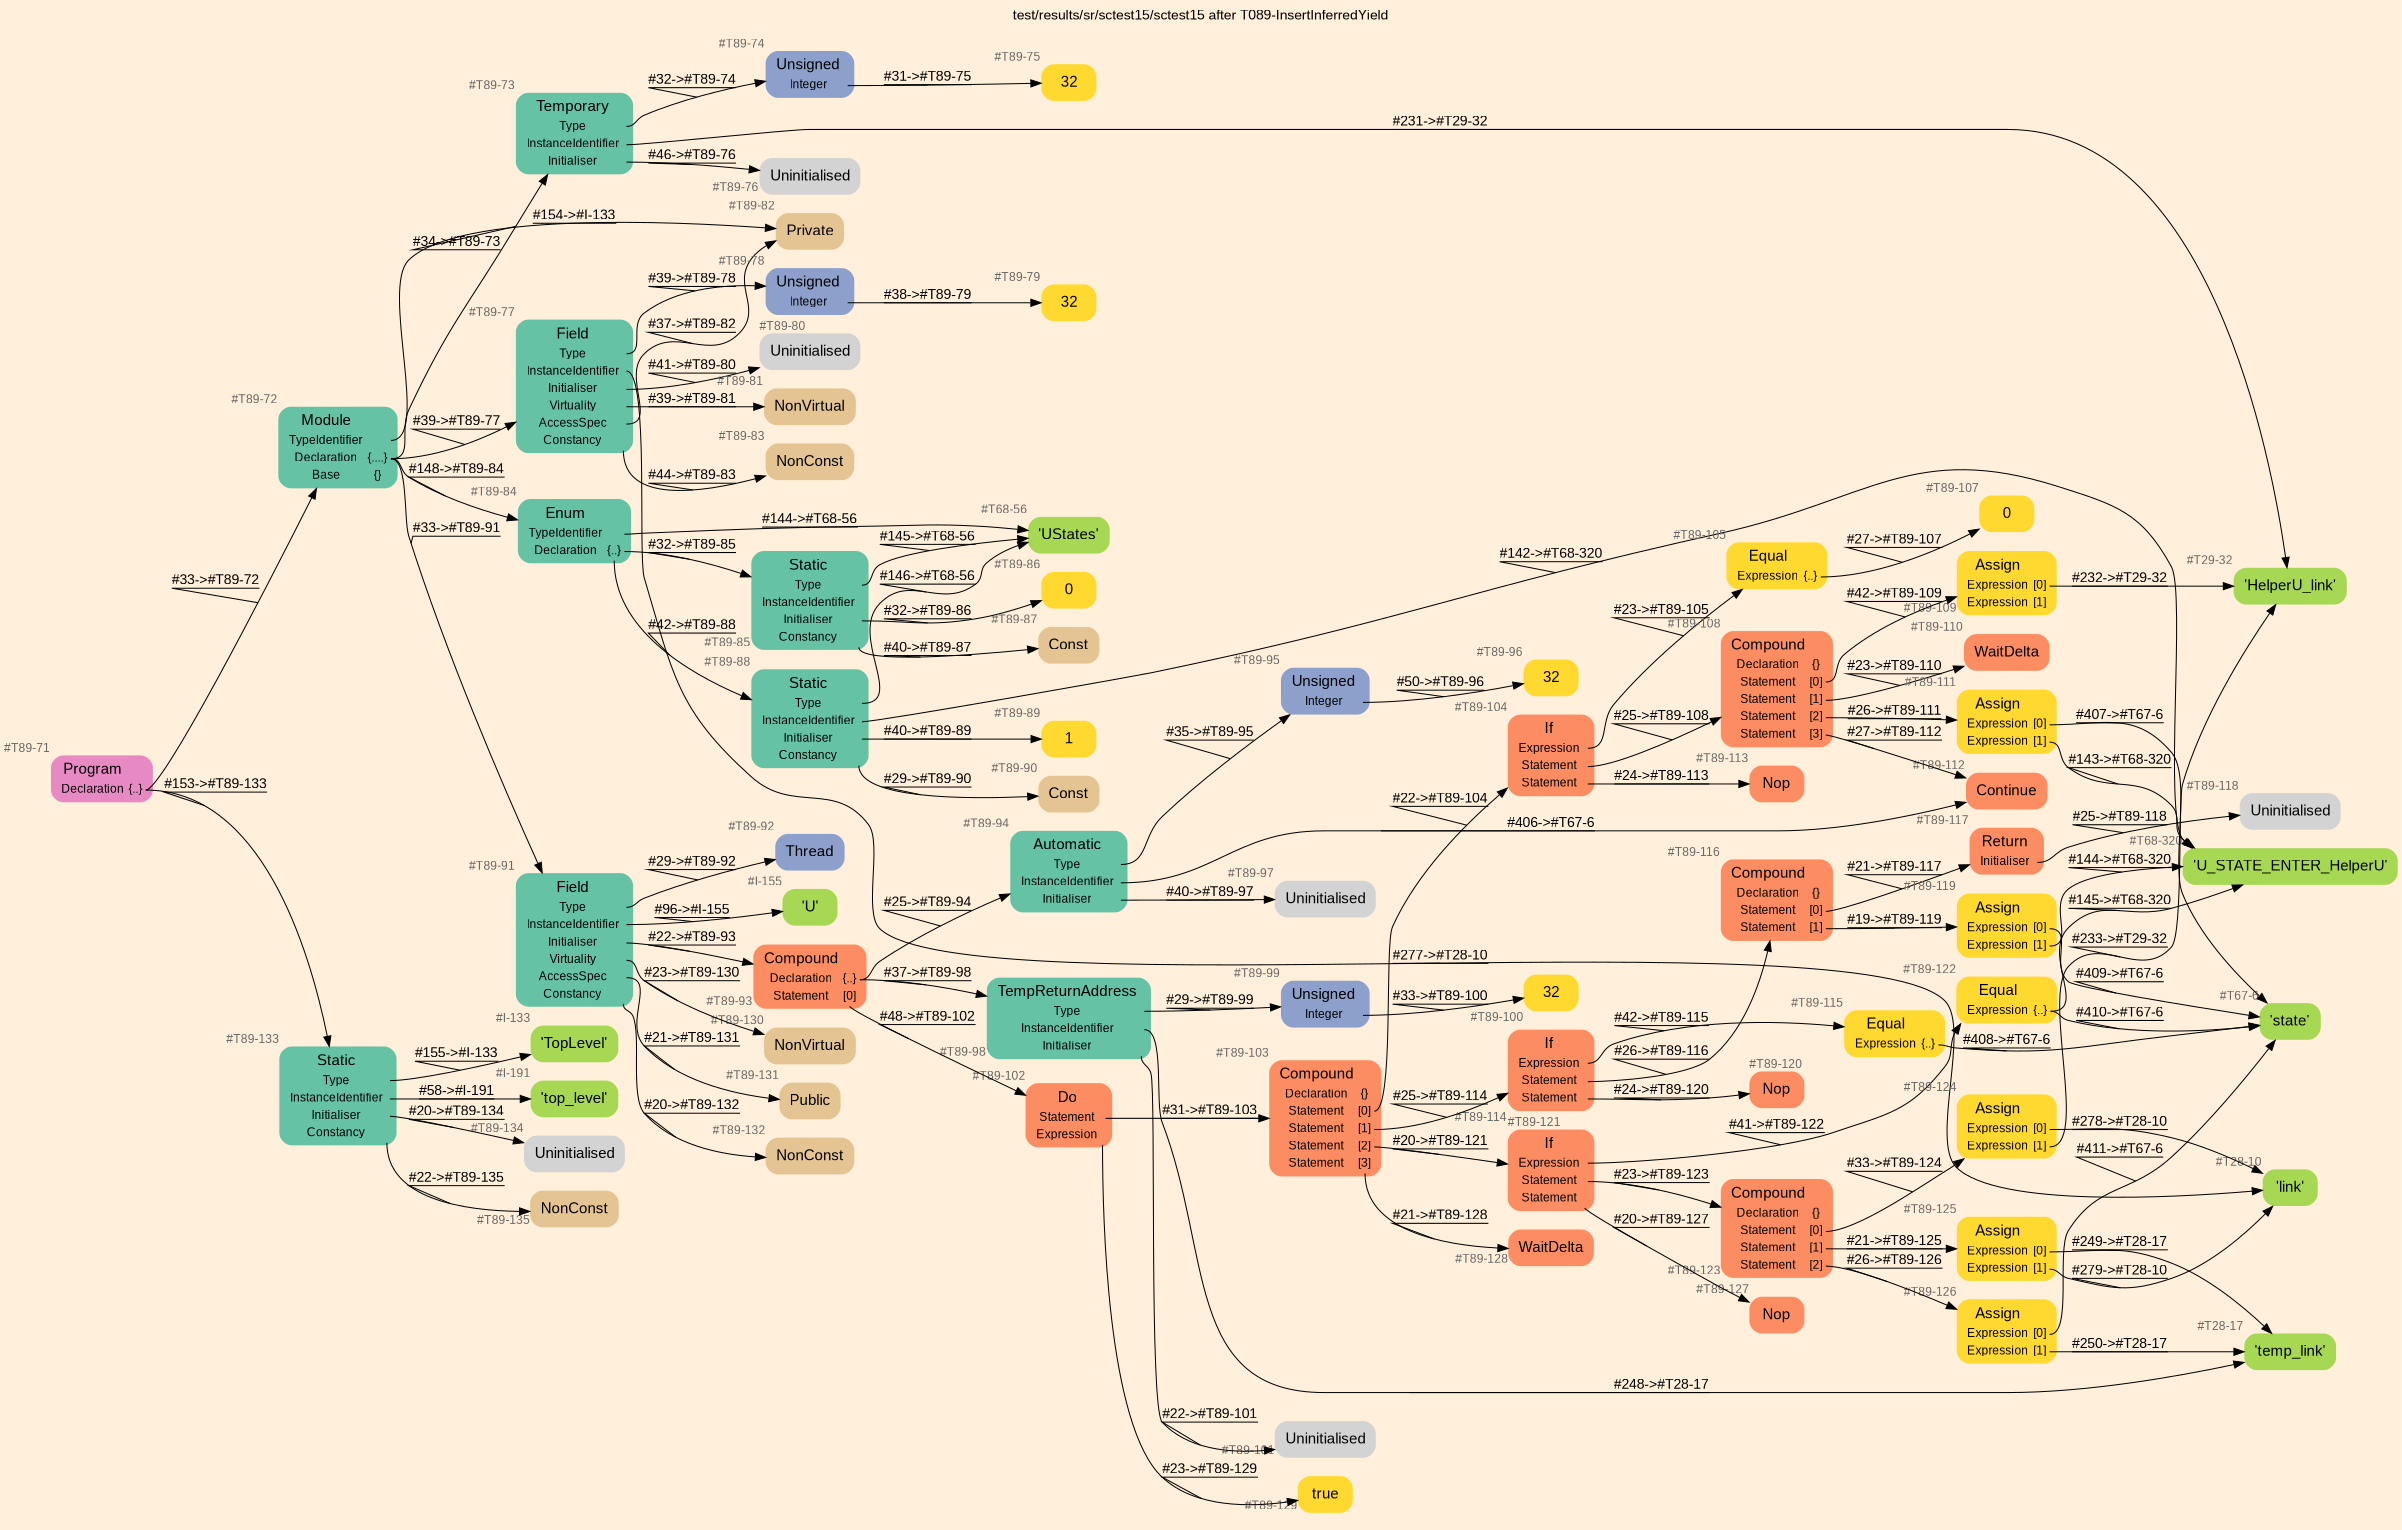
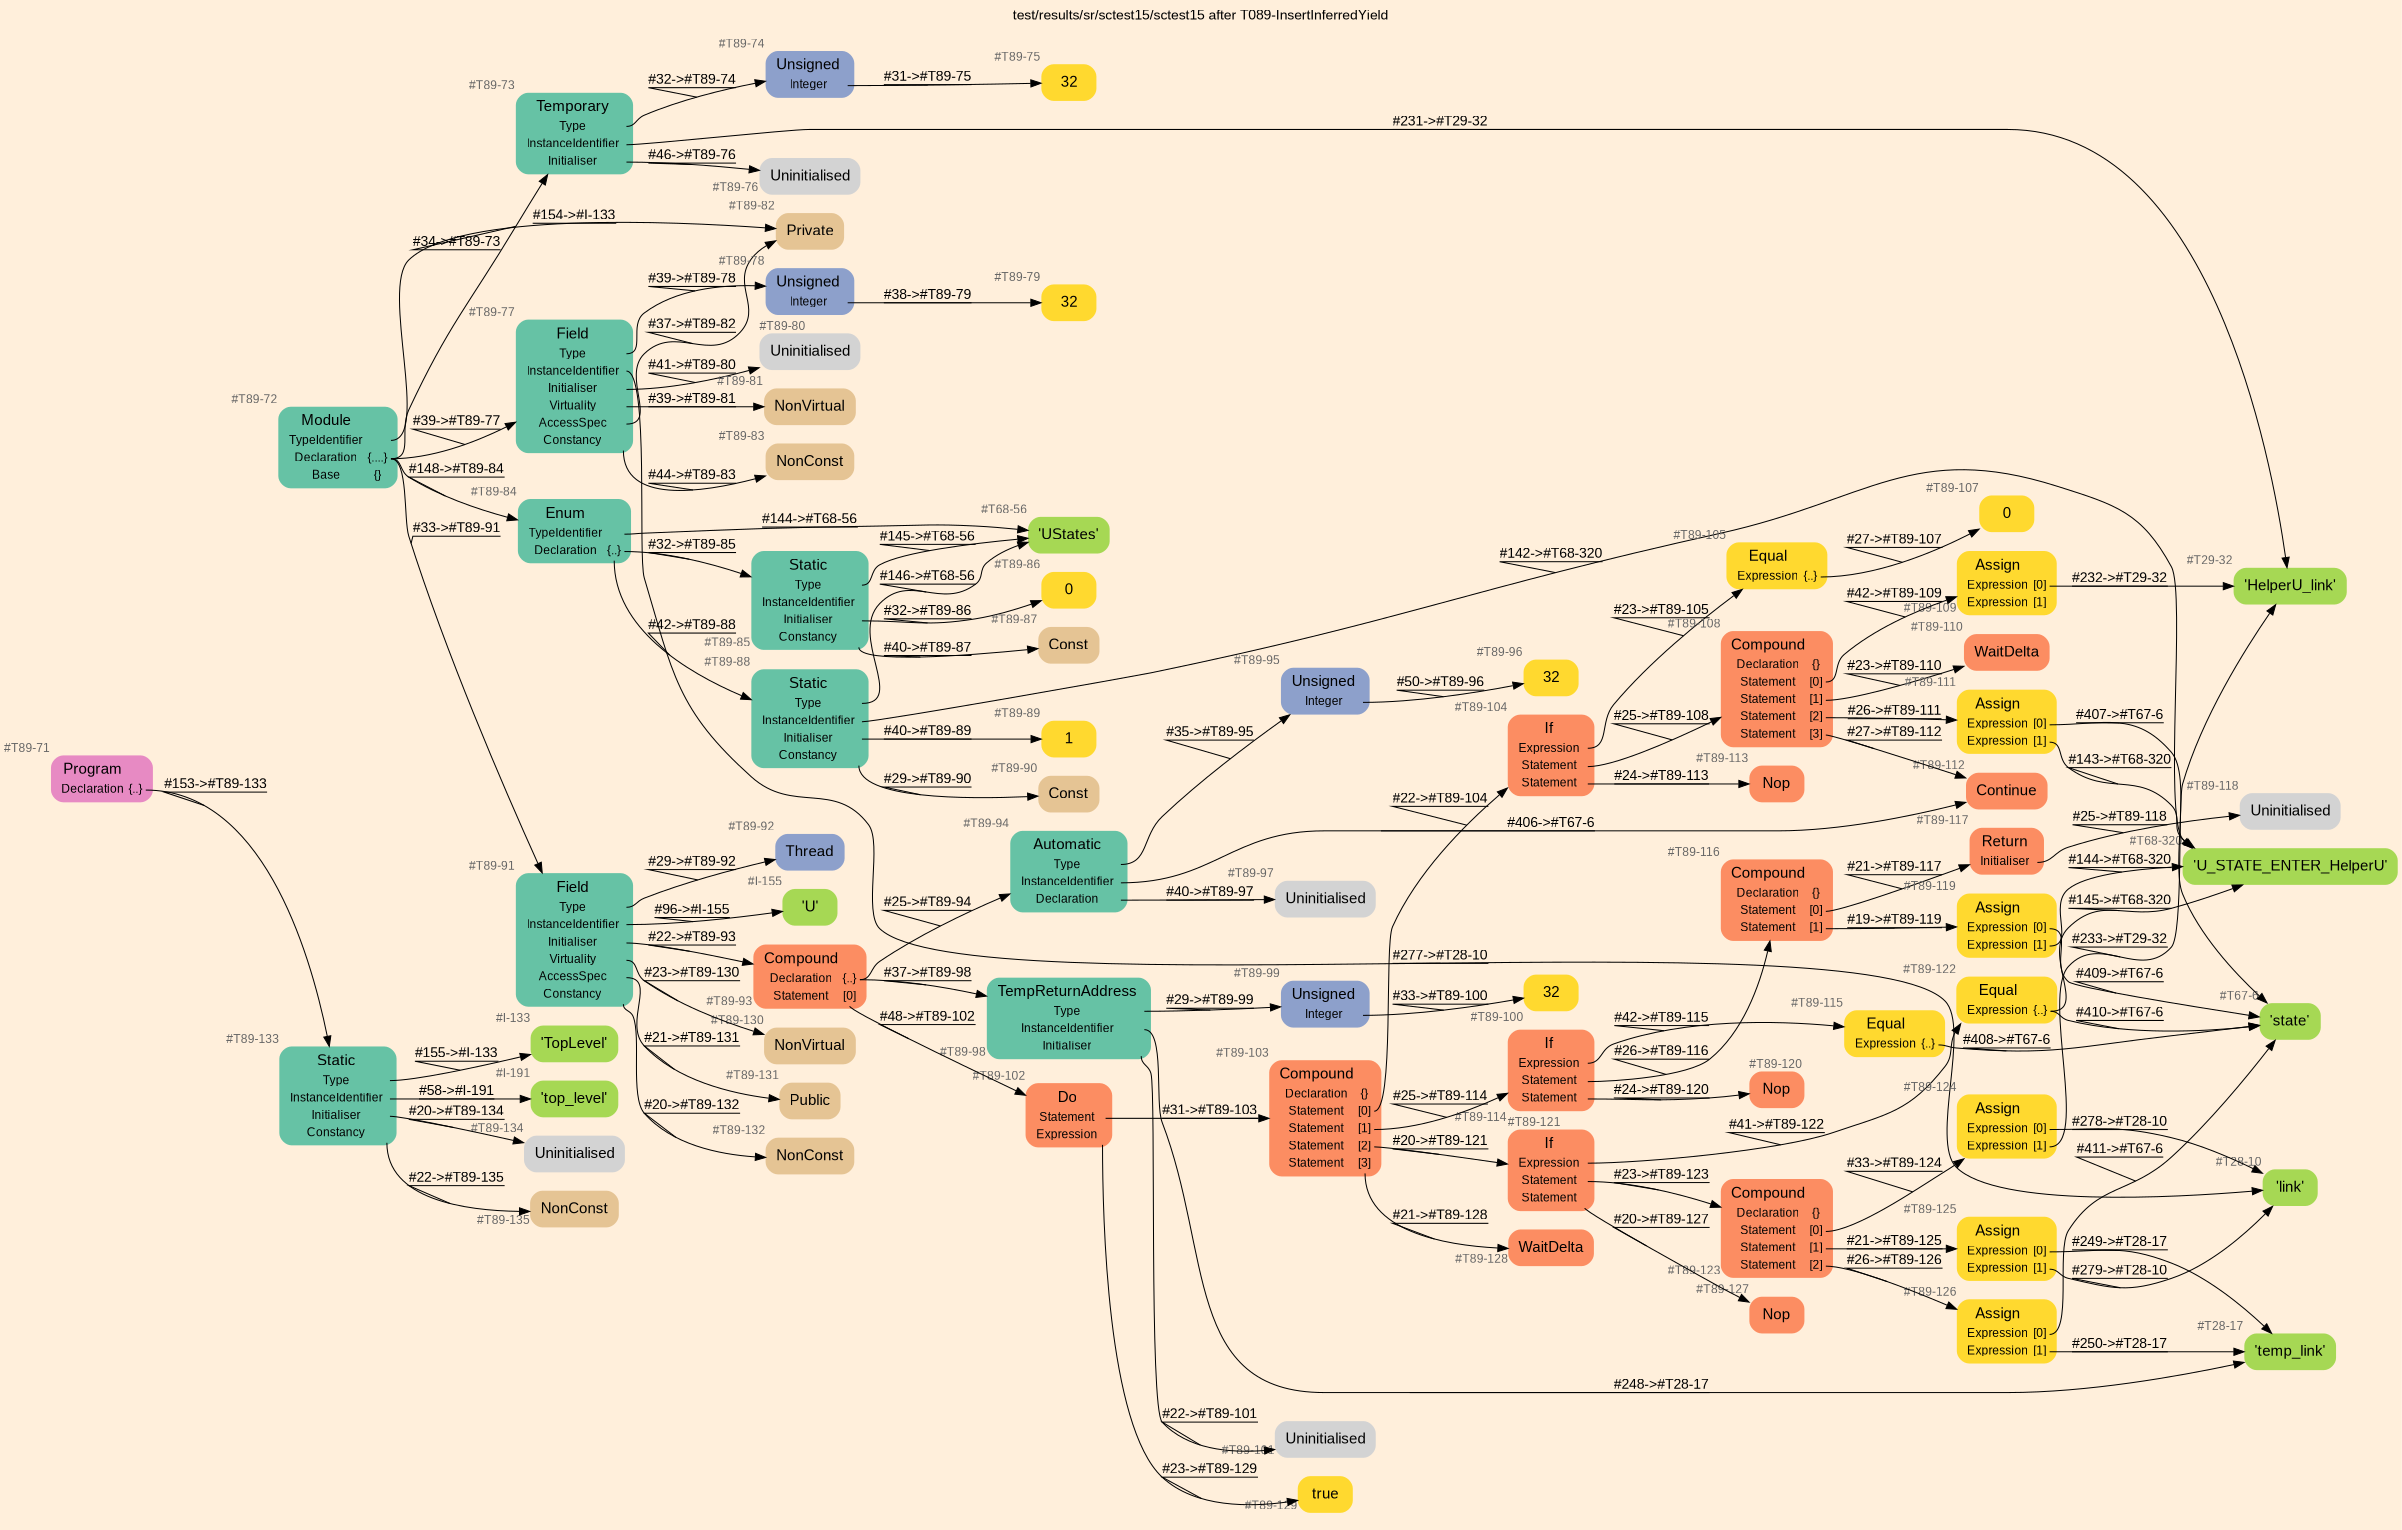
edge "Program" -> "Module": removed, label "#33->#T89-72"
node "Automatic": text "Initialiser" -> "Declaration"
